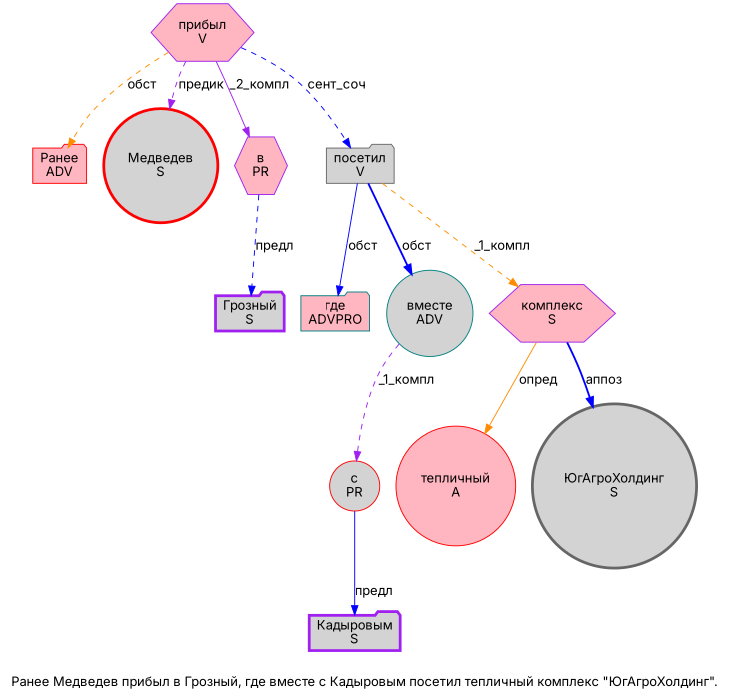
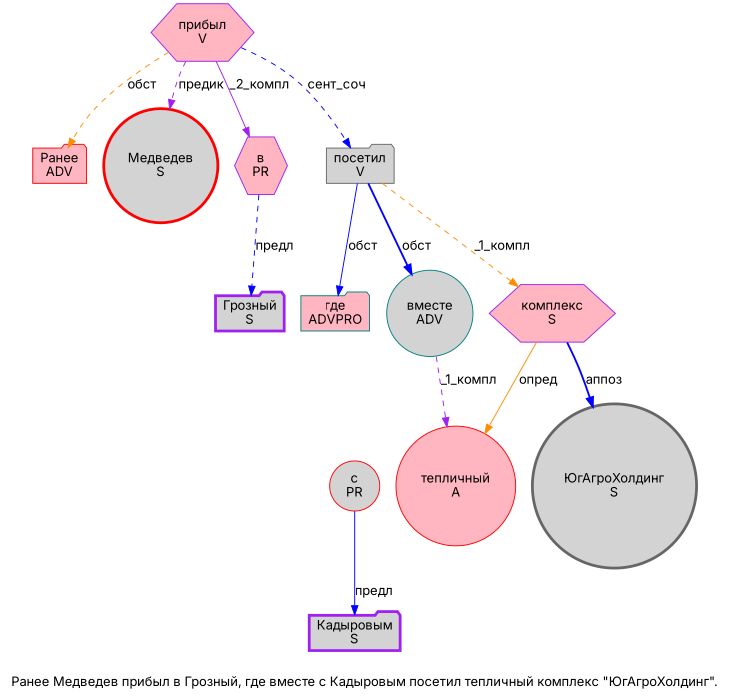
edge "вместе ADV" -> "с PR": now "вместе ADV" -> "тепличный A"
